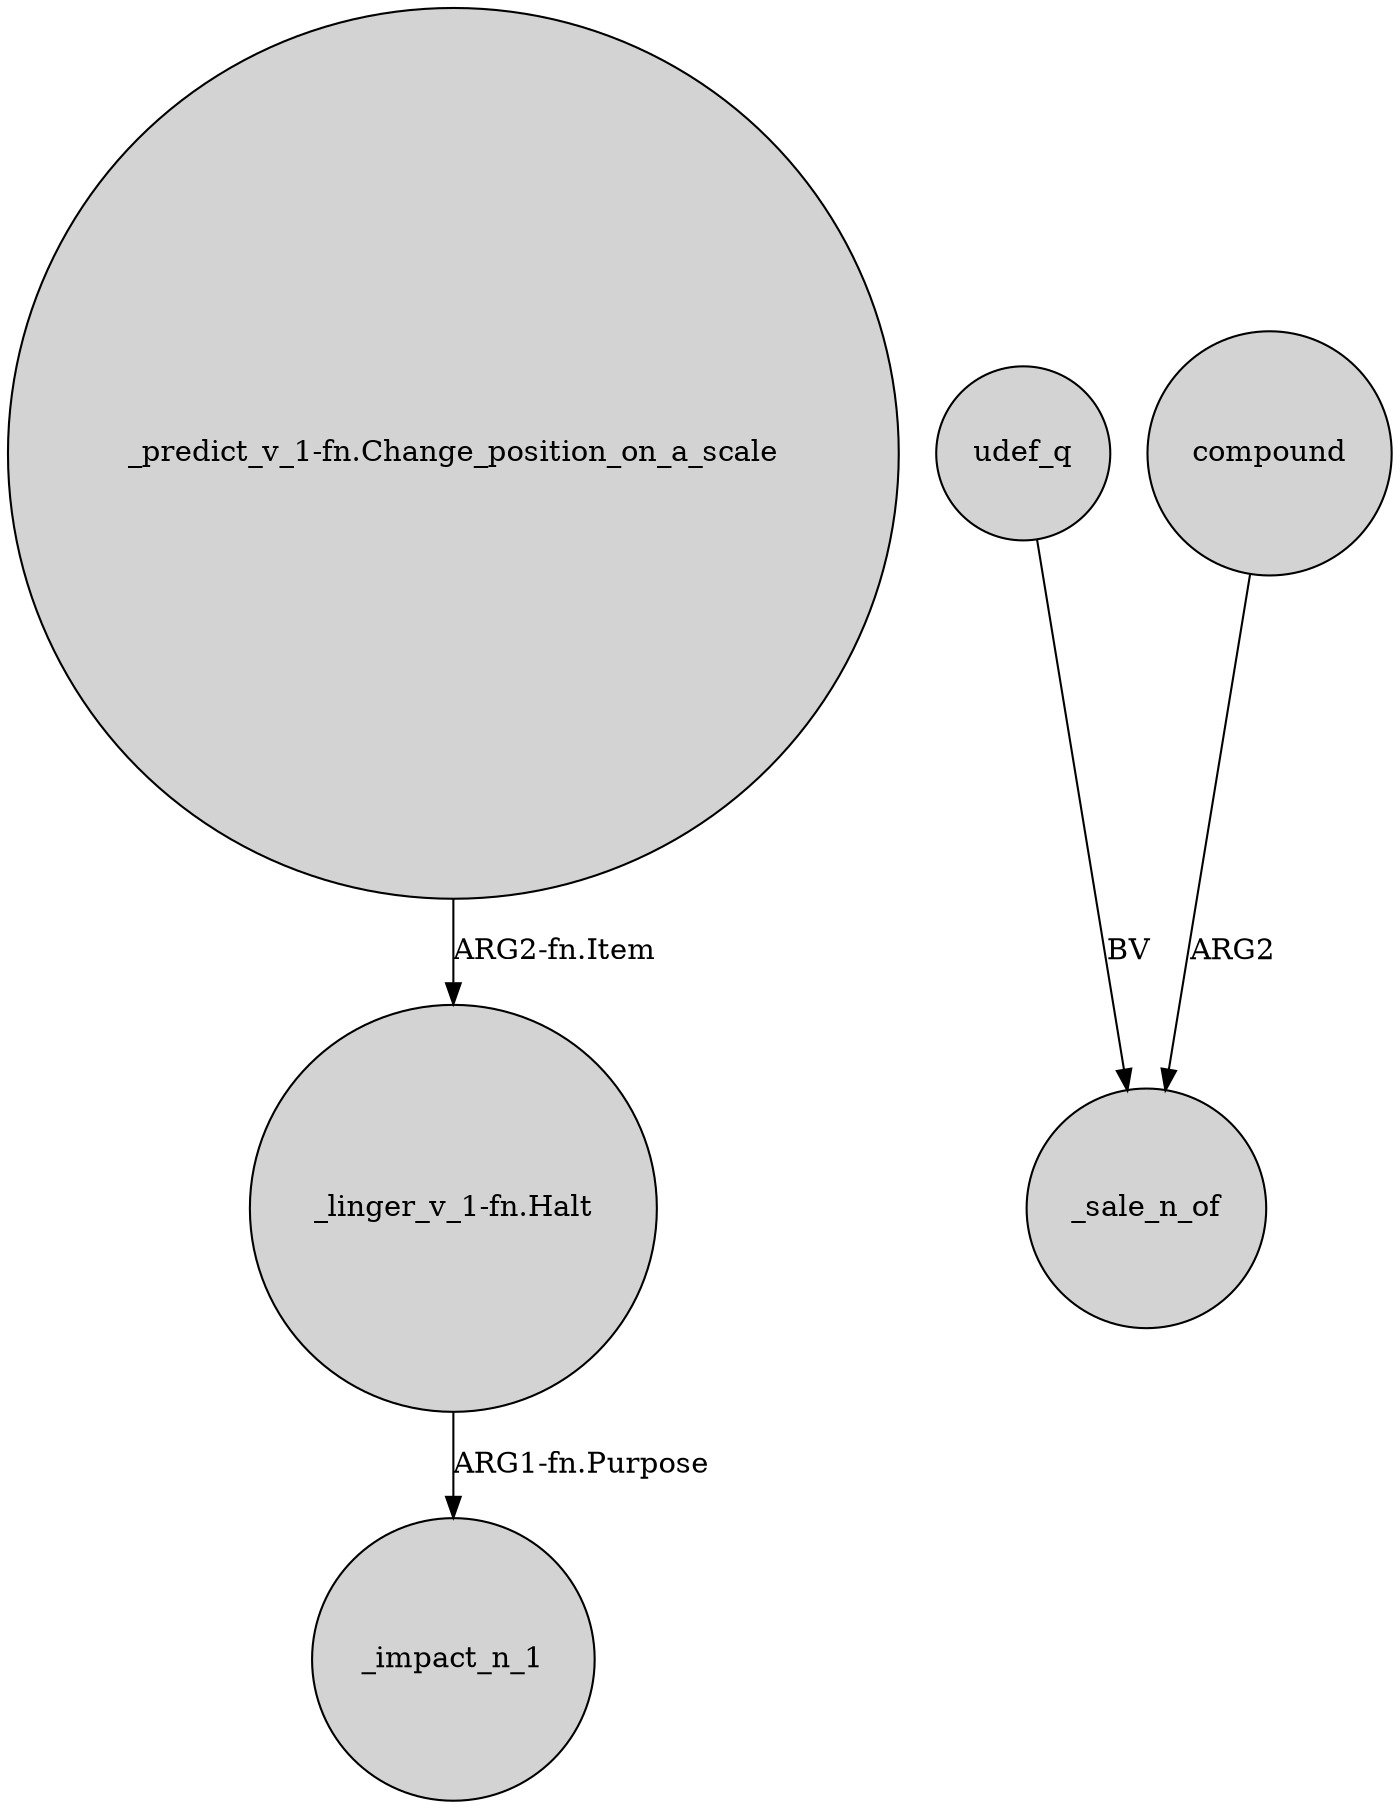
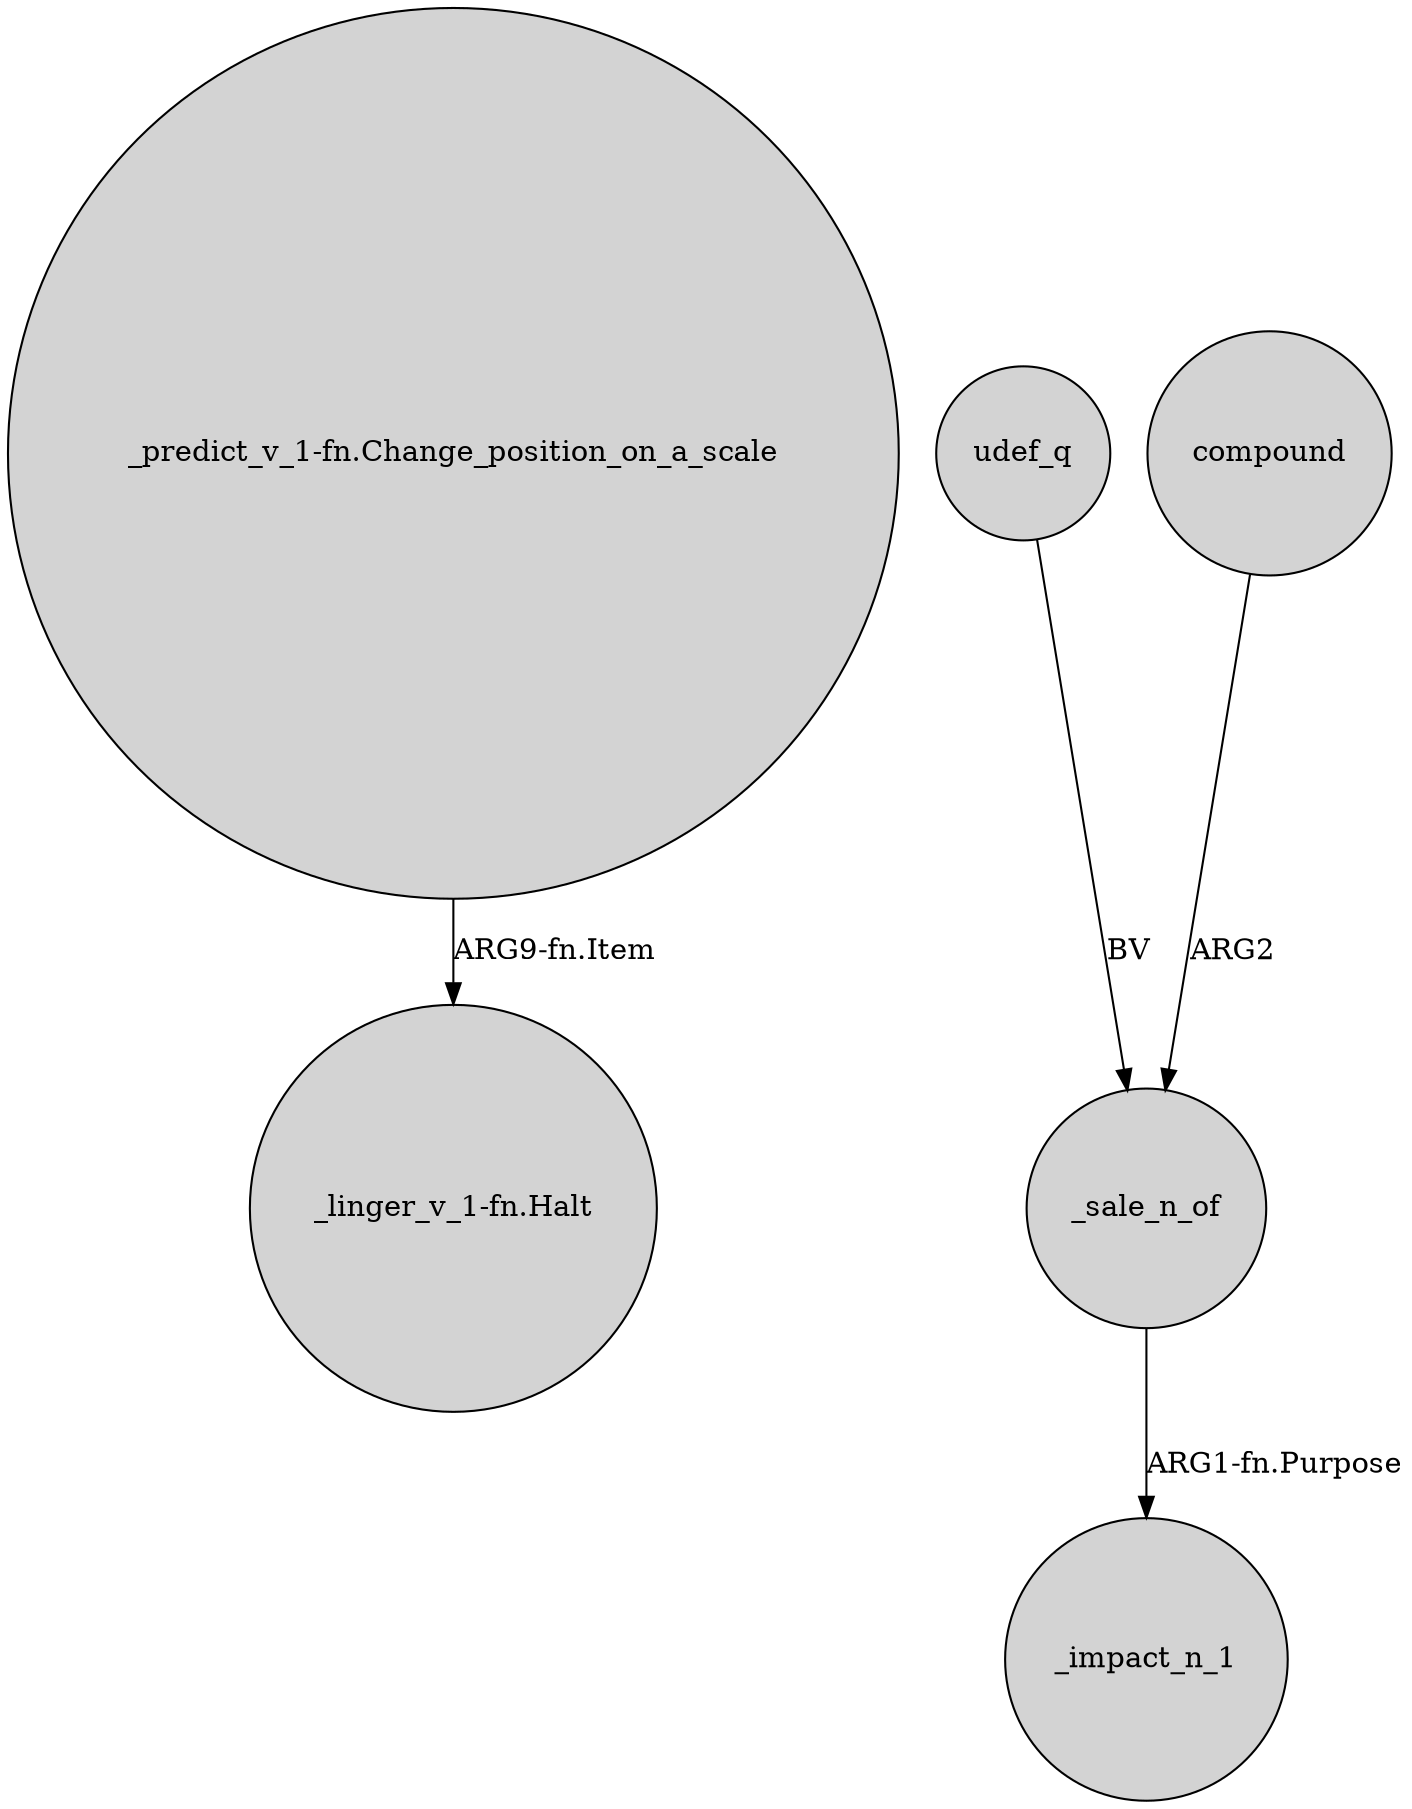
edge "_predict_v_1-fn.Change_position_on_a_scale" -> "_linger_v_1-fn.Halt": label "ARG2-fn.Item" -> "ARG9-fn.Item"
edge "_linger_v_1-fn.Halt" -> "_impact_n_1": now "_sale_n_of" -> "_impact_n_1"
